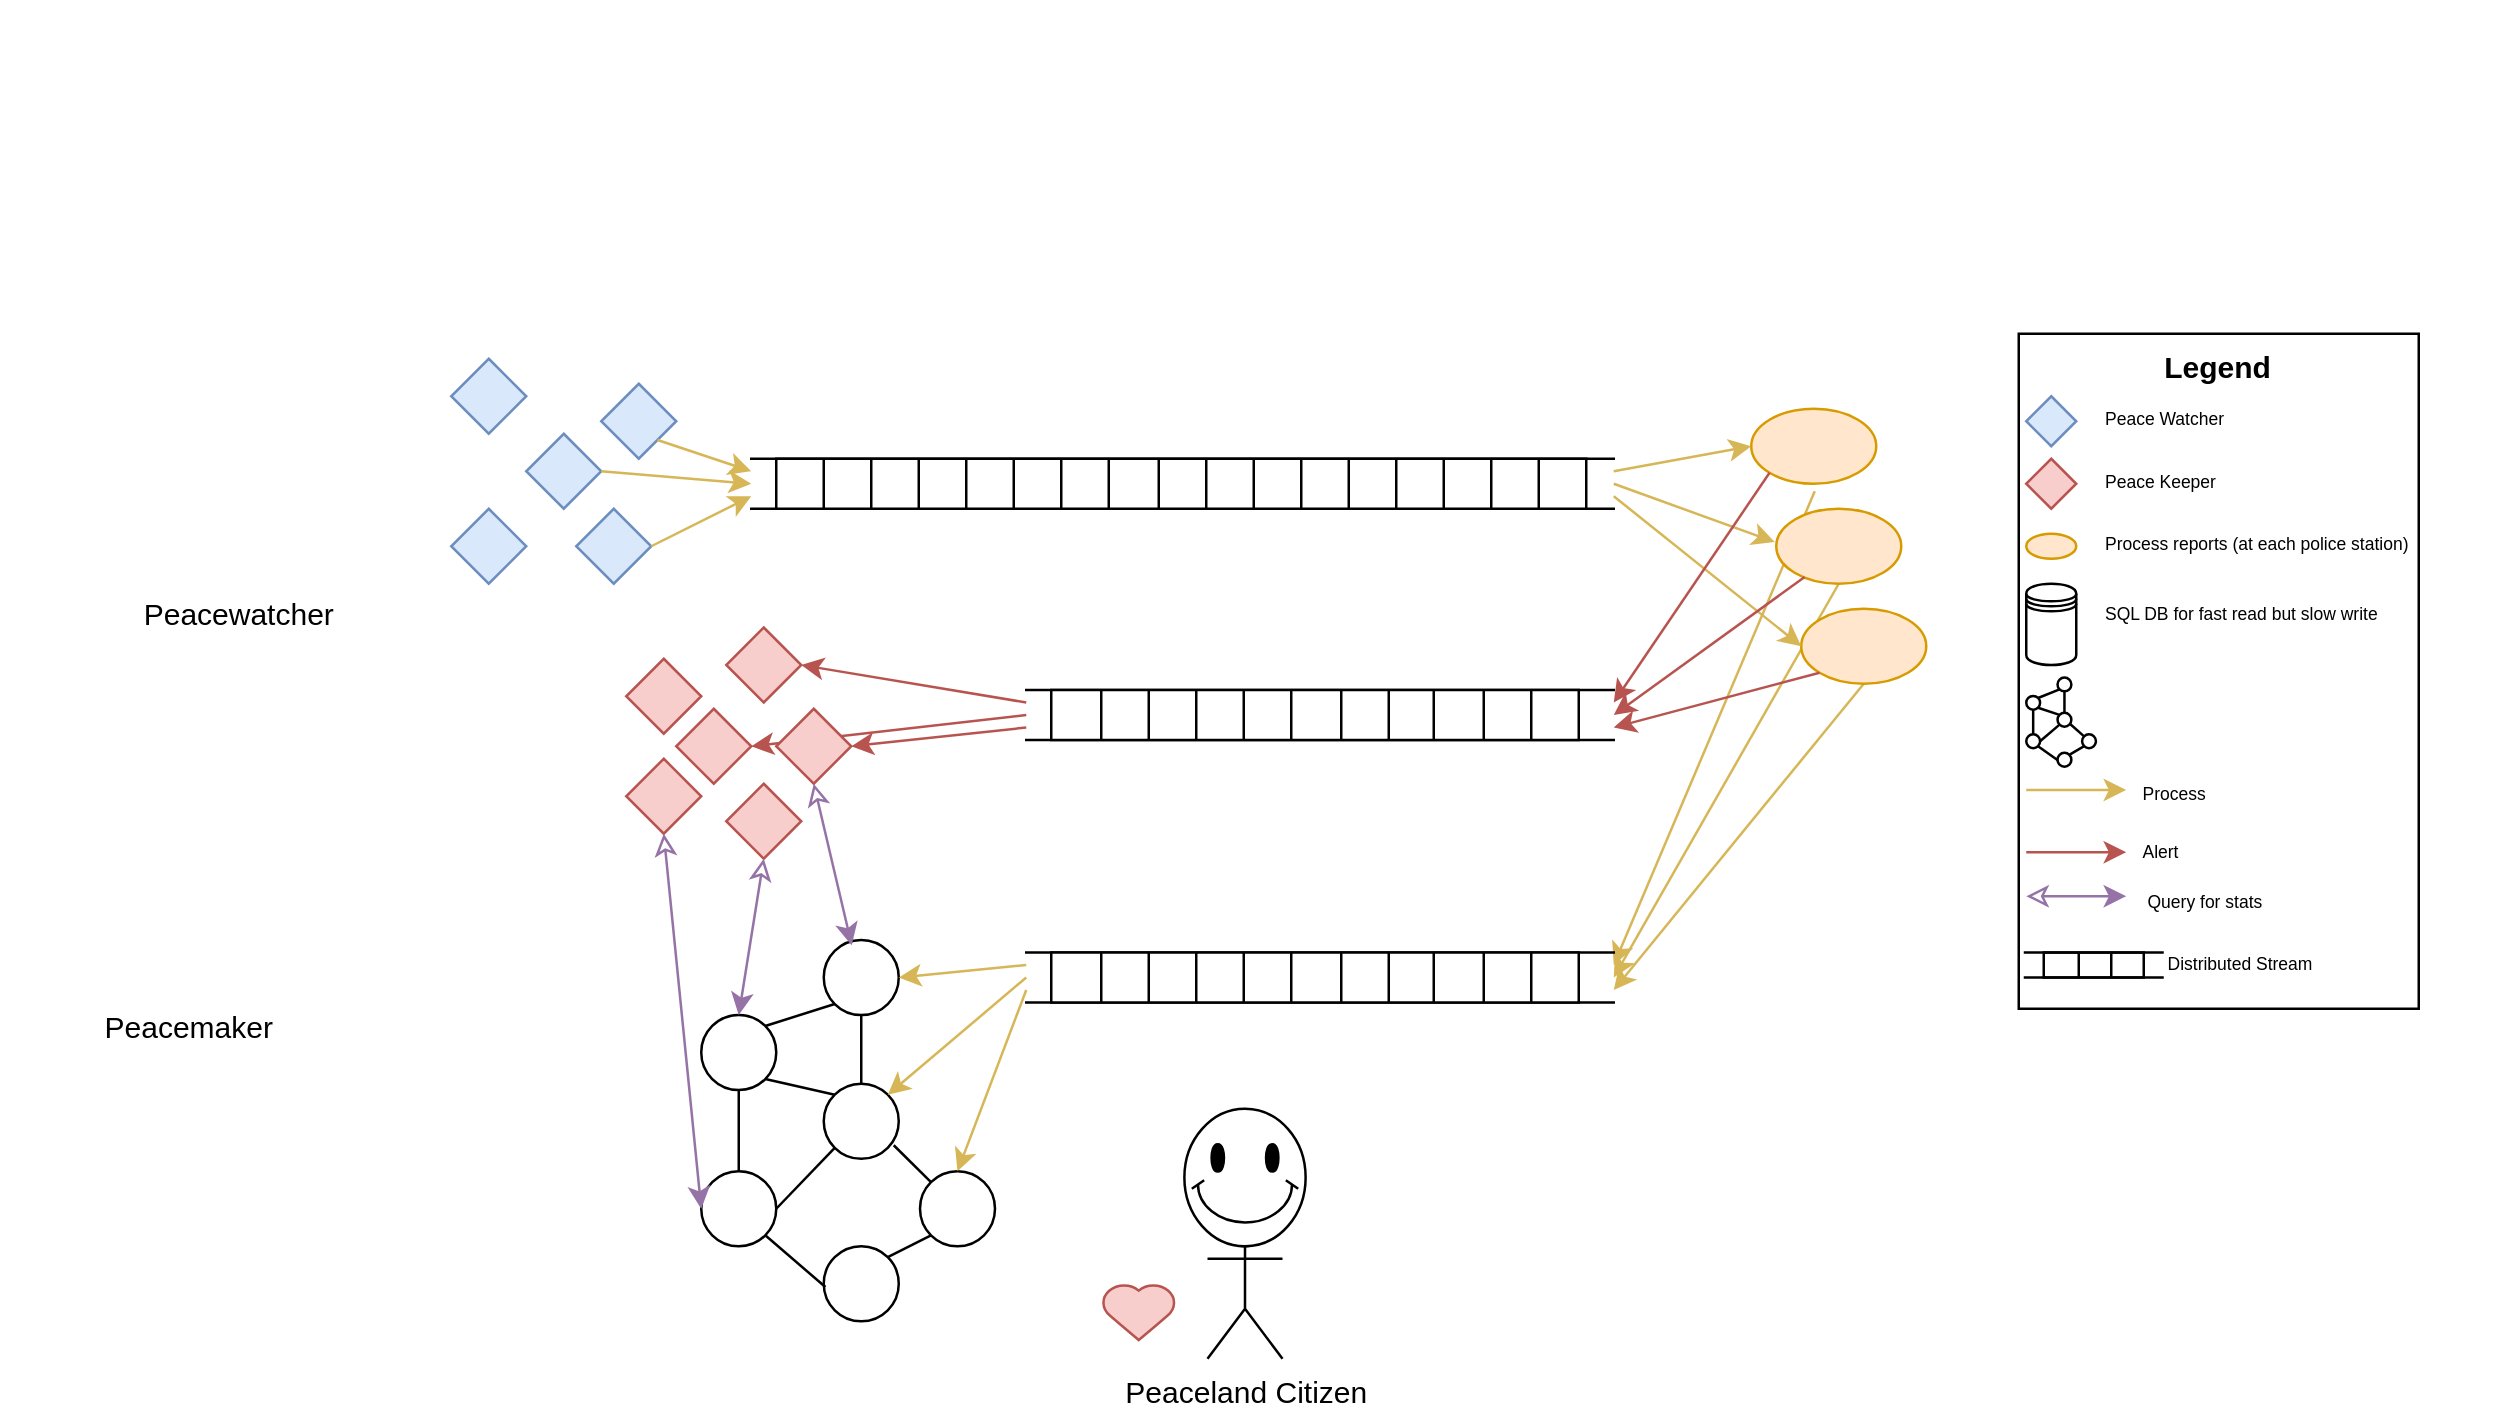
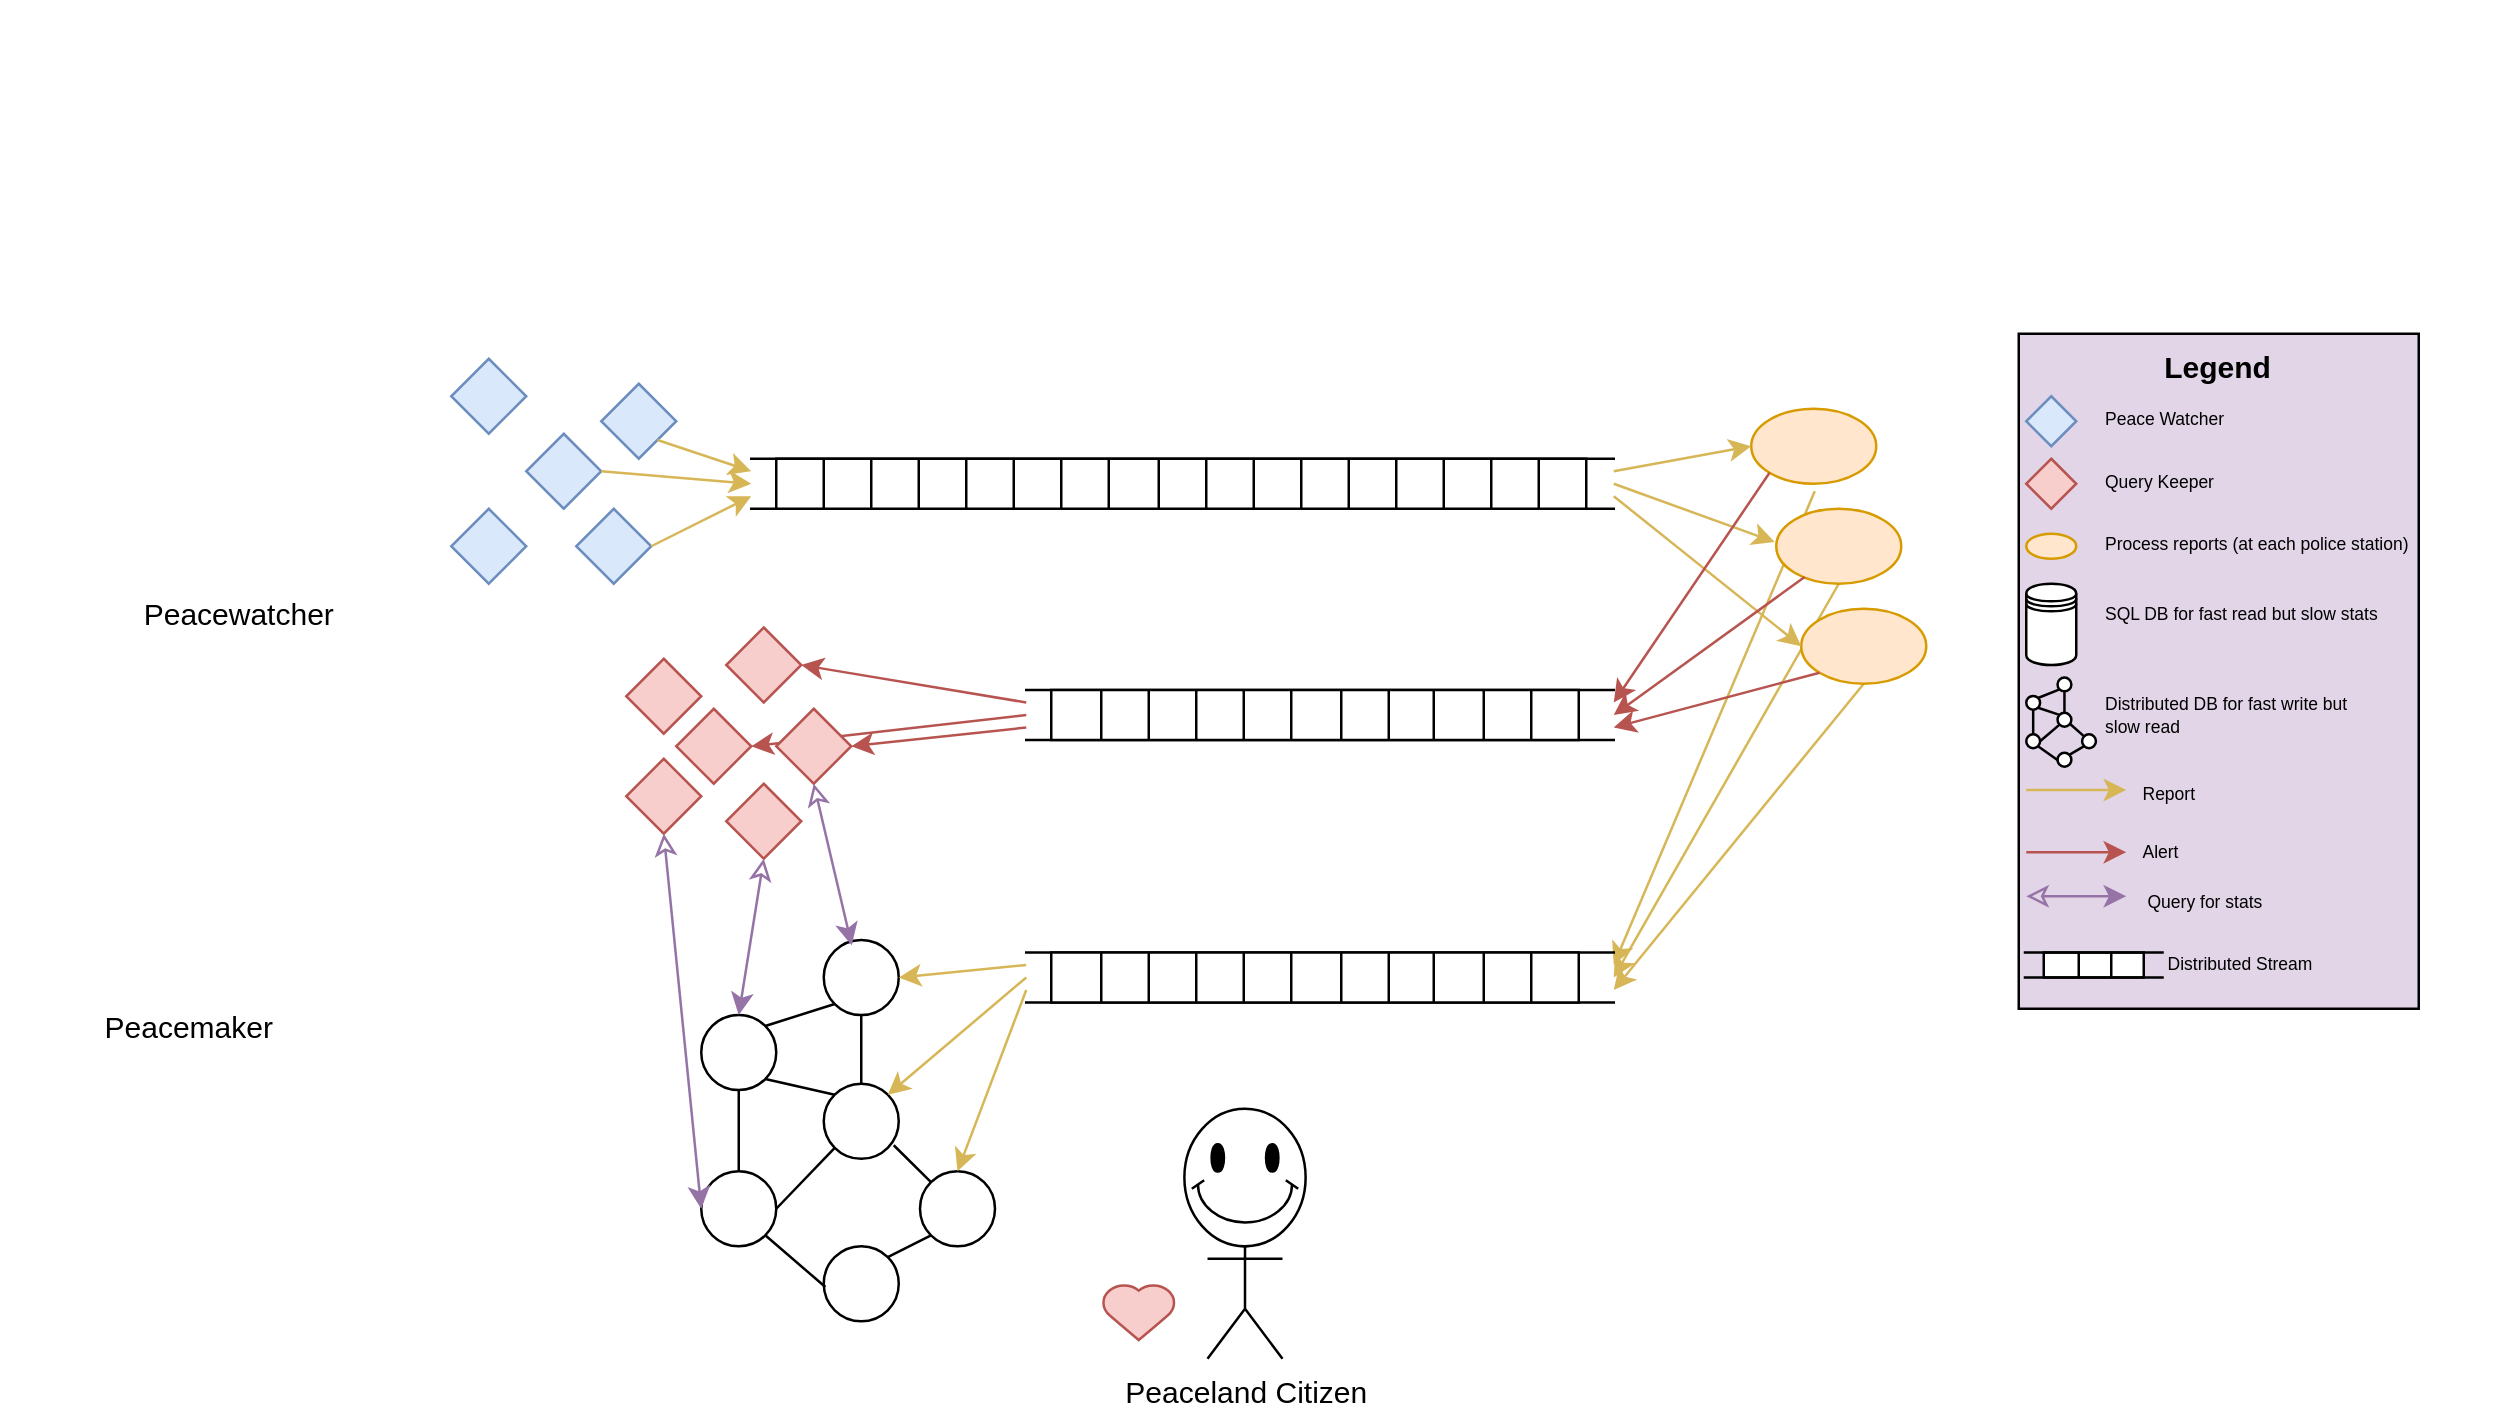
node "Peace Keeper": label "Peace Keeper" -> "Query Keeper"
node "SQL DB for fast read but slow write": label "SQL DB for fast read but slow write" -> "SQL DB for fast read but slow stats"
node "Legend": fillcolor #ffffff -> #e1d5e7
node "Distributed DB for fast write but slow read": added
node "Process": label "Process" -> "Report"
